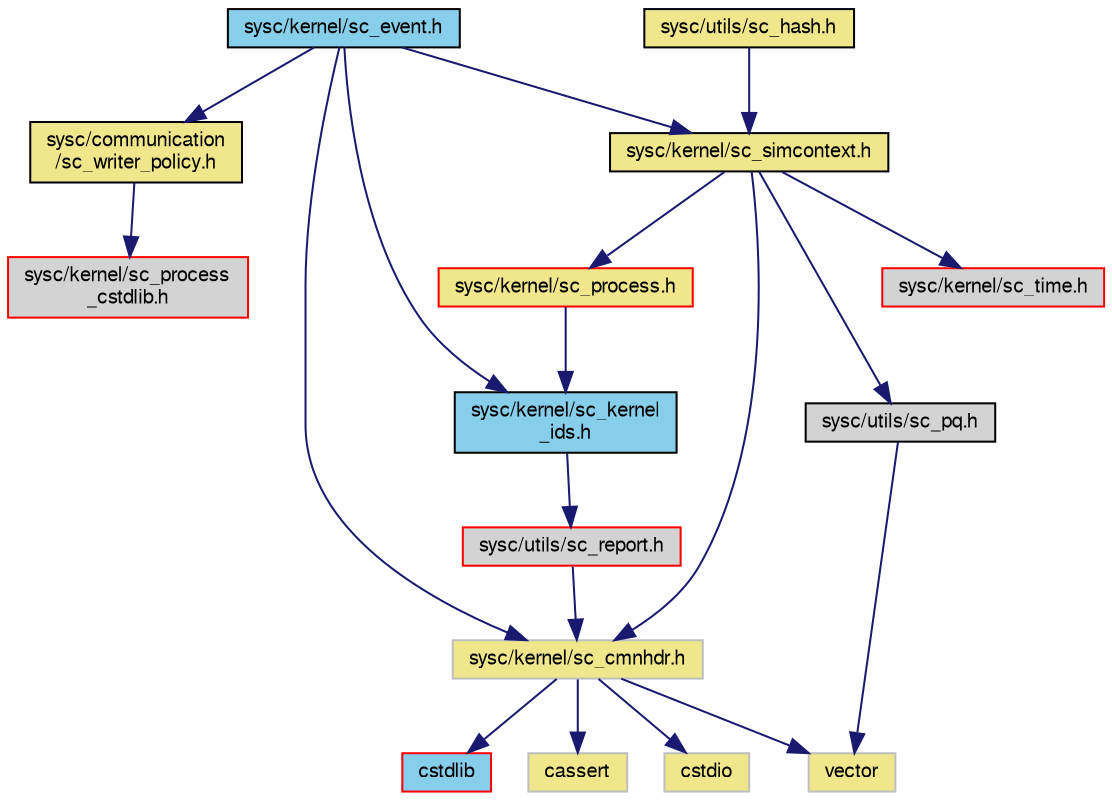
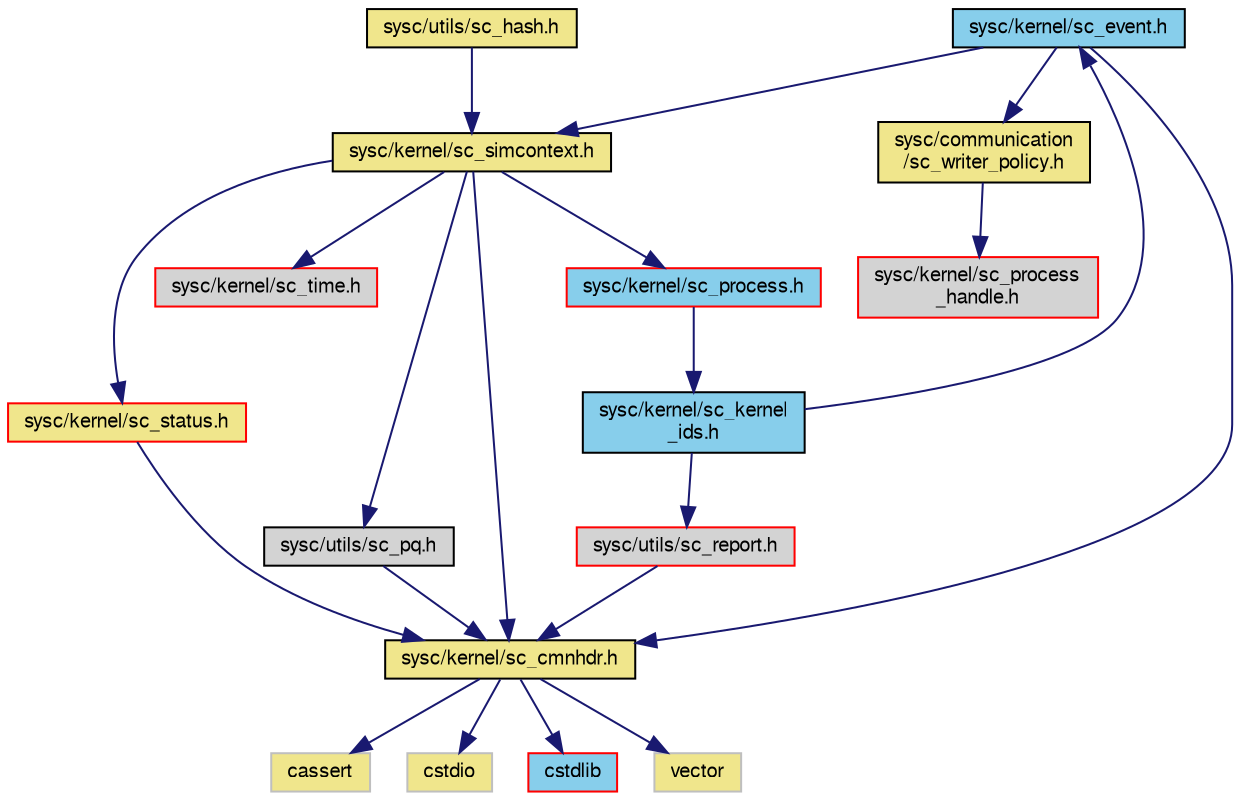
edge "sysc/kernel/sc_event.h" -> "sysc/kernel/sc_kernel _ids.h": reversed
node "sysc/kernel/sc_process _cstdlib.h": label "sysc/kernel/sc_process _cstdlib.h" -> "sysc/kernel/sc_process _handle.h"
node "sysc/kernel/sc_process.h": fillcolor khaki -> skyblue
node "sysc/kernel/sc_status.h": added
edge "sysc/utils/sc_pq.h" -> "vector": now "sysc/utils/sc_pq.h" -> "sysc/kernel/sc_cmnhdr.h"
node "sysc/kernel/sc_cmnhdr.h": color grey75 -> black
